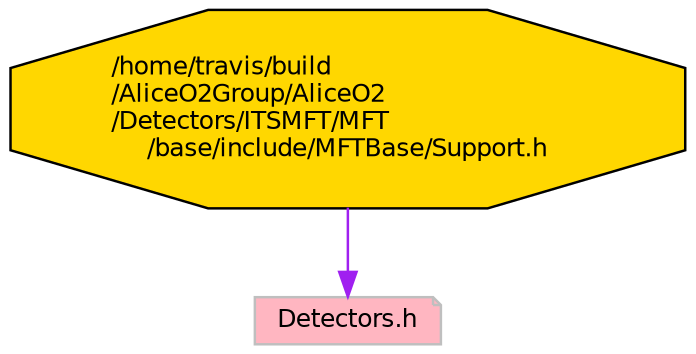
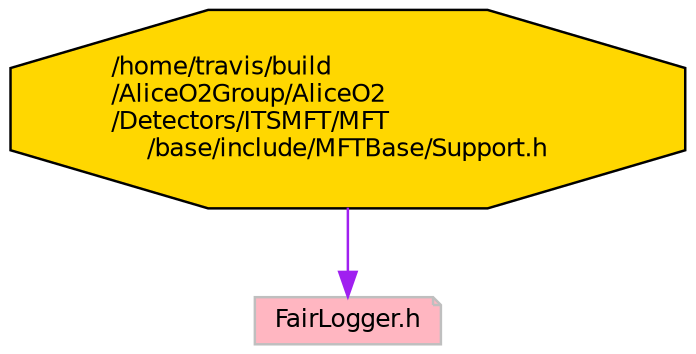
node "Detectors.h": label "Detectors.h" -> "FairLogger.h"
